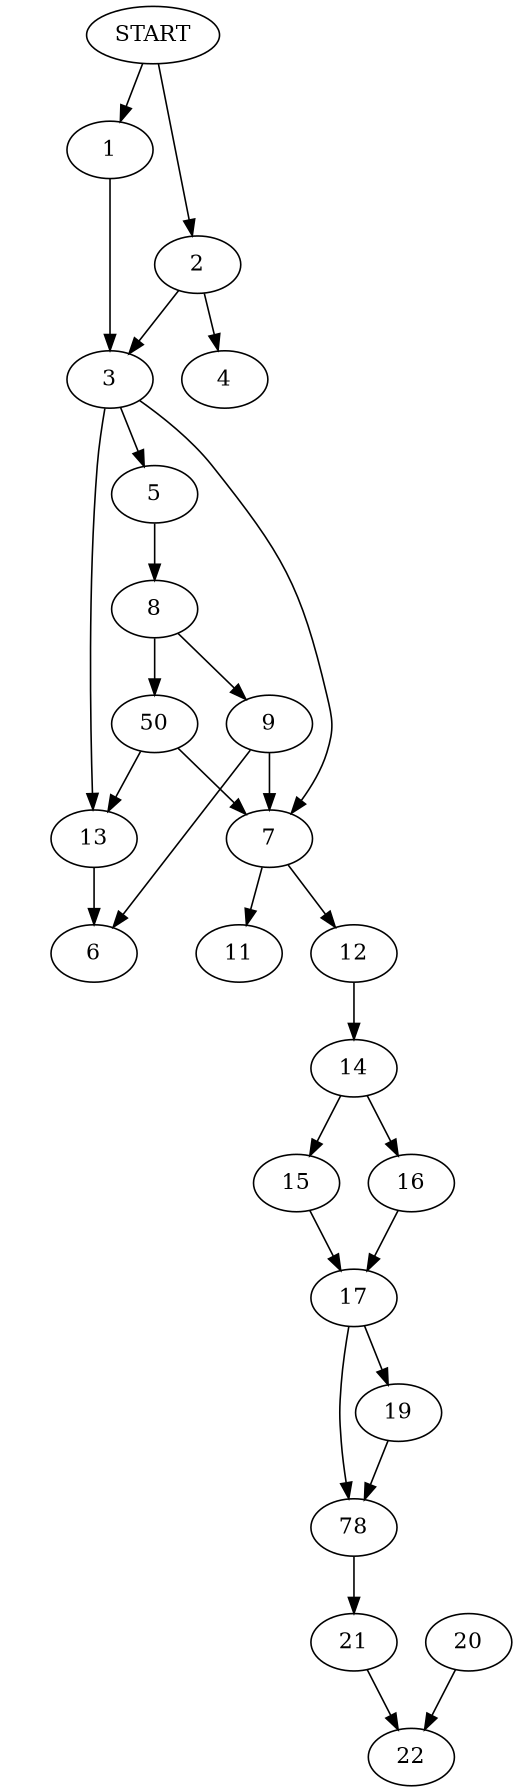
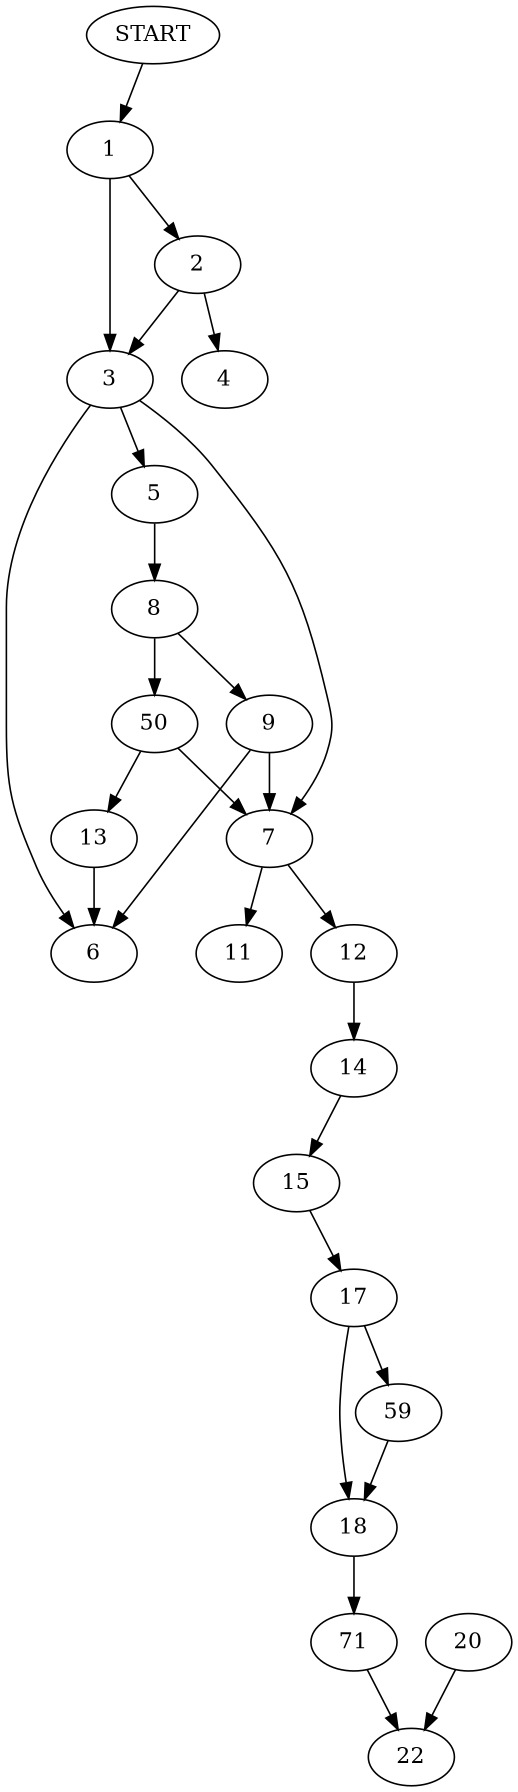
edge "START" -> "2": now "1" -> "2"
edge "3" -> "13": now "3" -> "6"
node "16": removed
node "19": label "19" -> "59"
node "78": label "78" -> "18"
node "21": label "21" -> "71"
